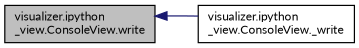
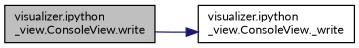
edge "visualizer.ipython _view.ConsoleView._write" -> "visualizer.ipython _view.ConsoleView.write": reversed
